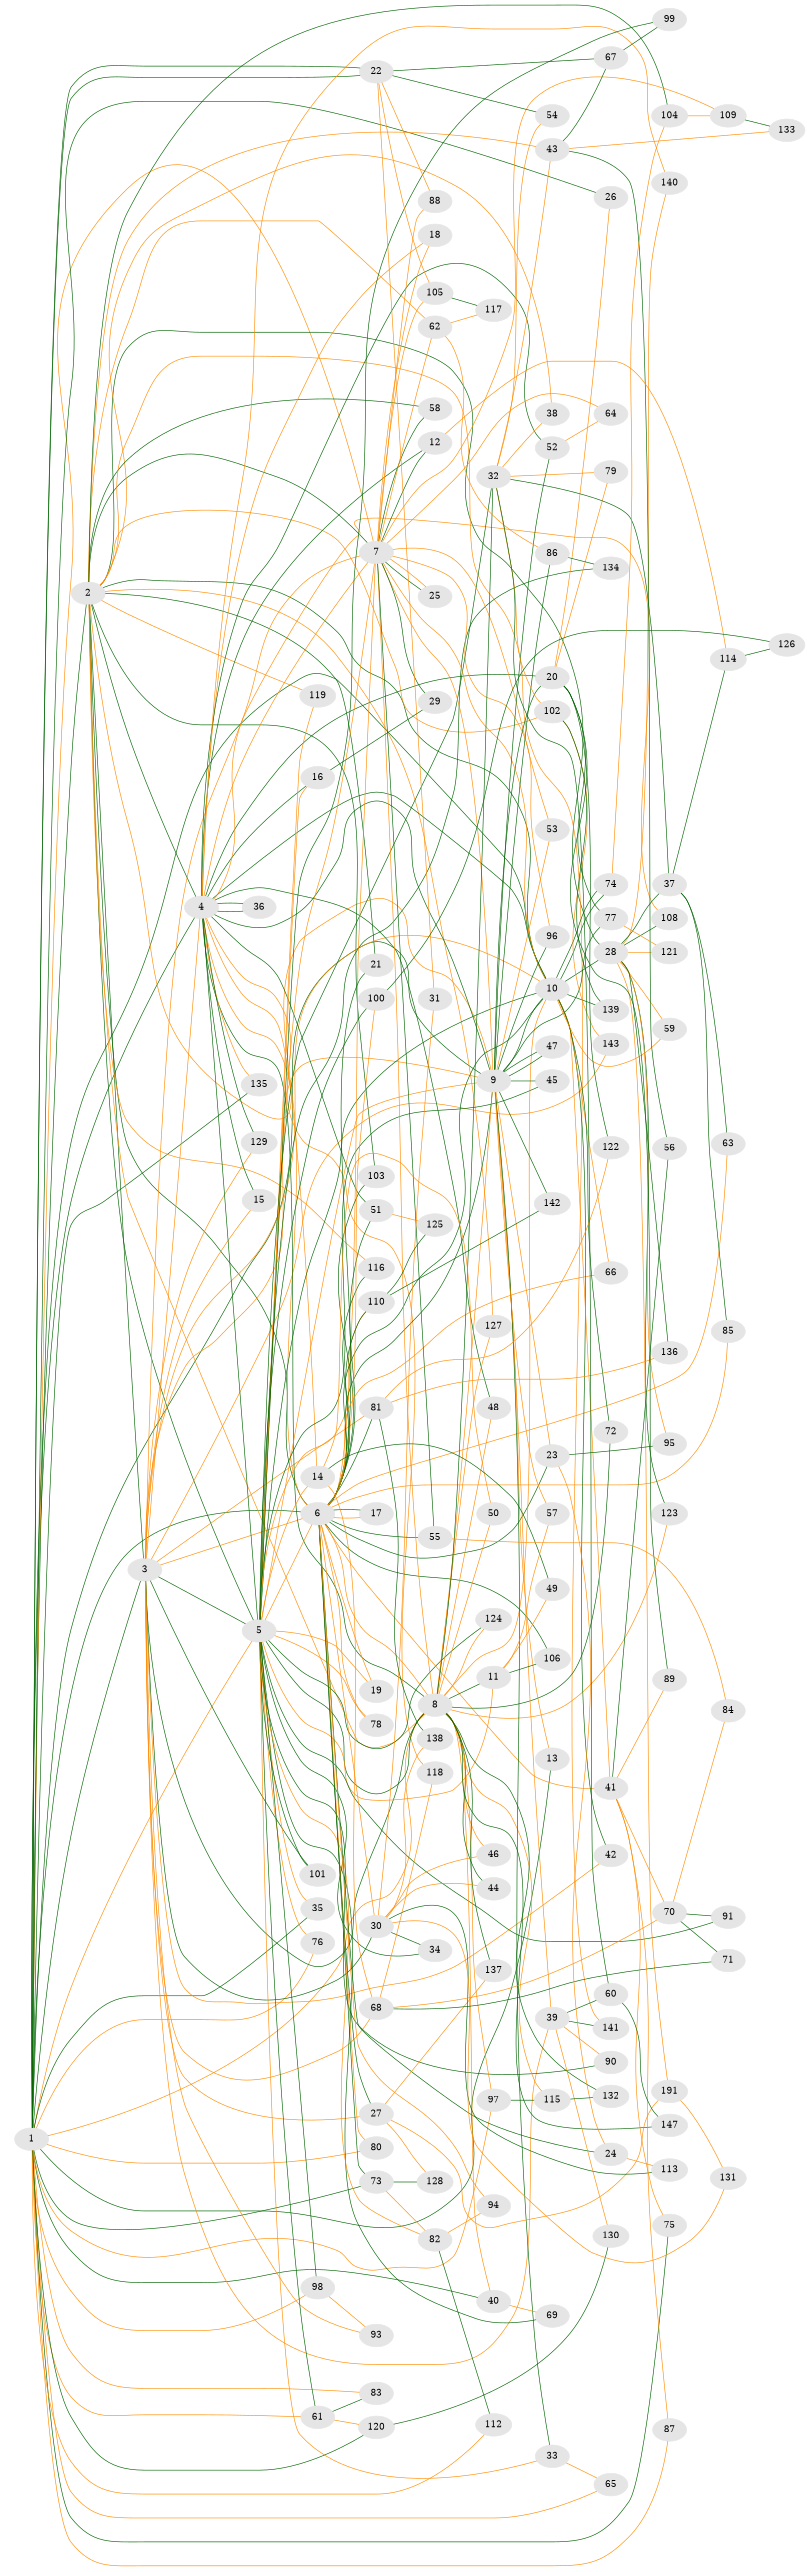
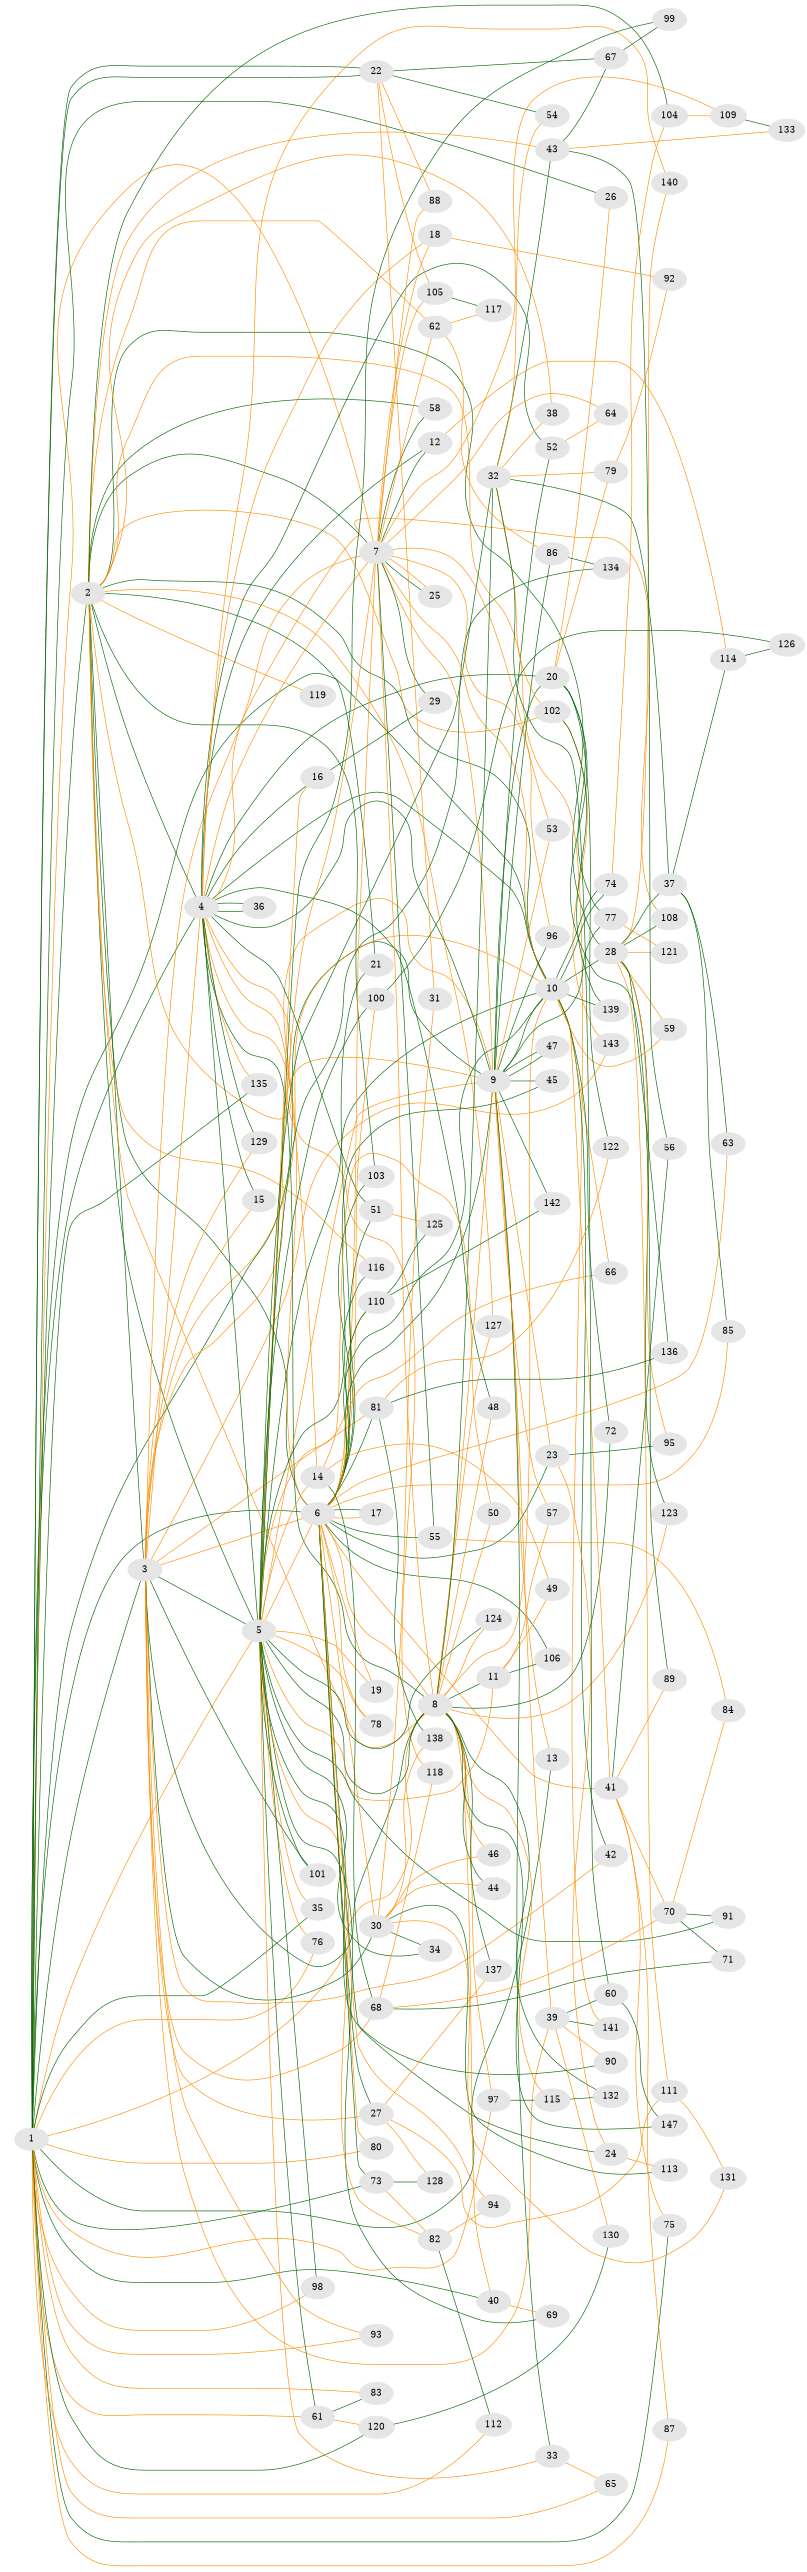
node "92": added
edge "43" -- "32": color darkorange -> darkgreen
edge "119" -- "5": removed
edge "136" -- "81": color darkorange -> darkgreen
edge "14" -- "49": color darkgreen -> darkorange
edge "14" -- "68": color darkorange -> darkgreen
node "191": label "191" -> "111"
edge "98" -- "93": now "1" -- "93"
